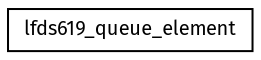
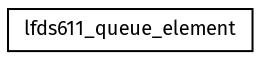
node "lfds619_queue_element": label "lfds619_queue_element" -> "lfds611_queue_element"
